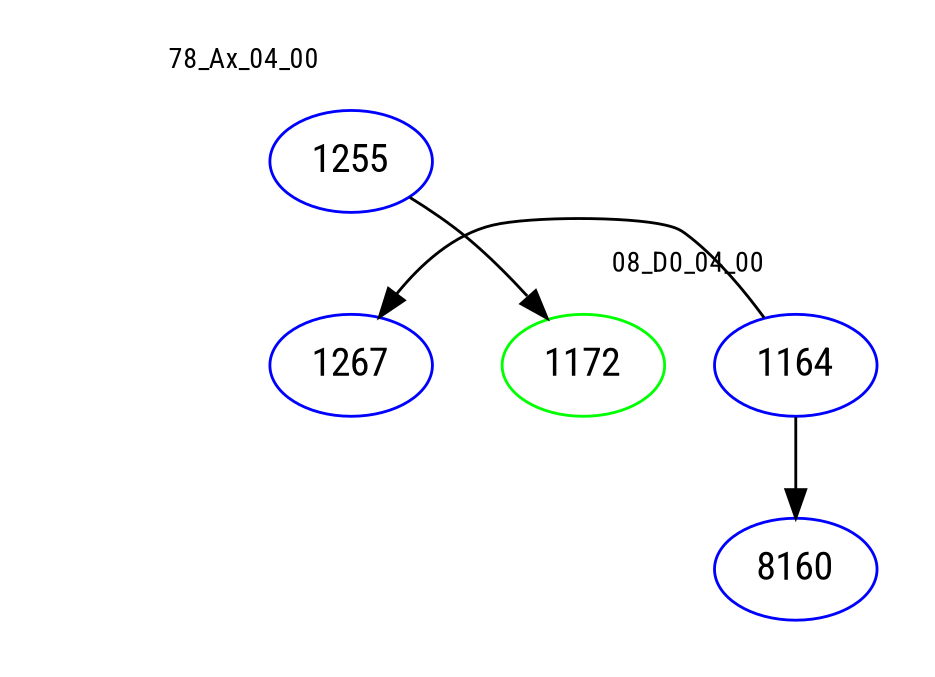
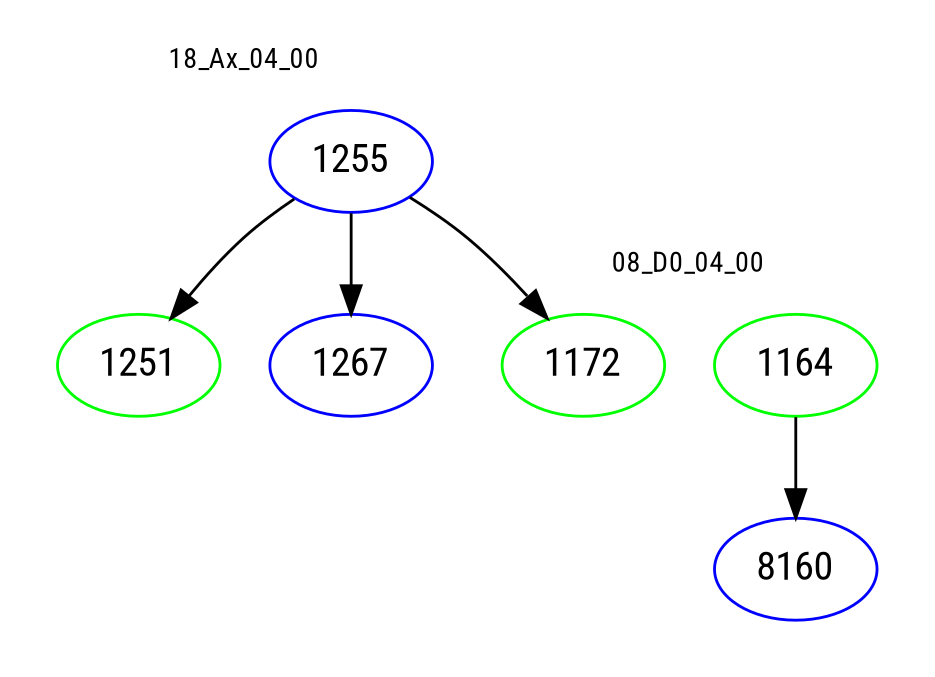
cluster "78_Ax_04_00": label "78_Ax_04_00" -> "18_Ax_04_00"
edge "1164" -> "1267": now "1255" -> "1267"
node "1251": added
node "1164": color blue -> green
